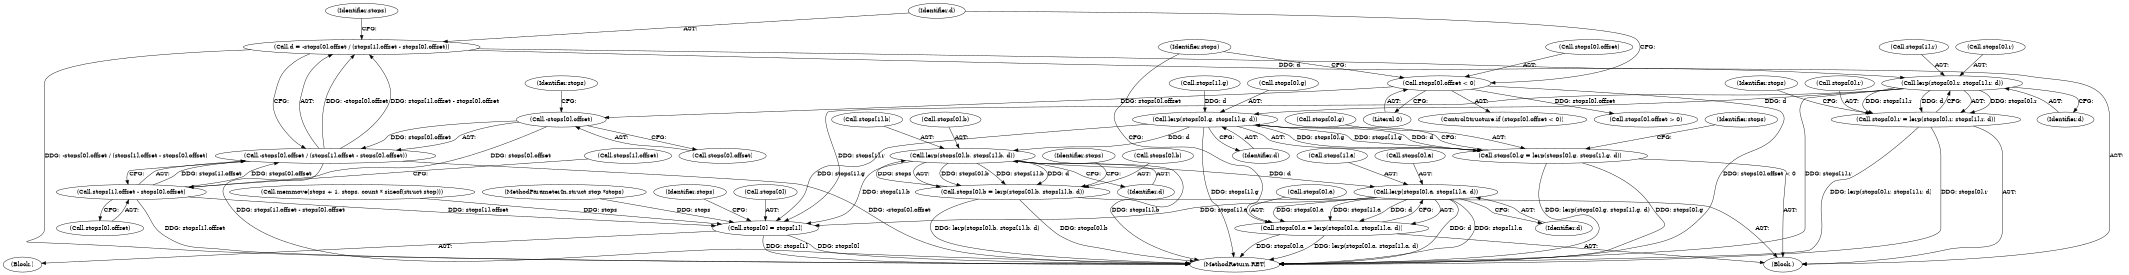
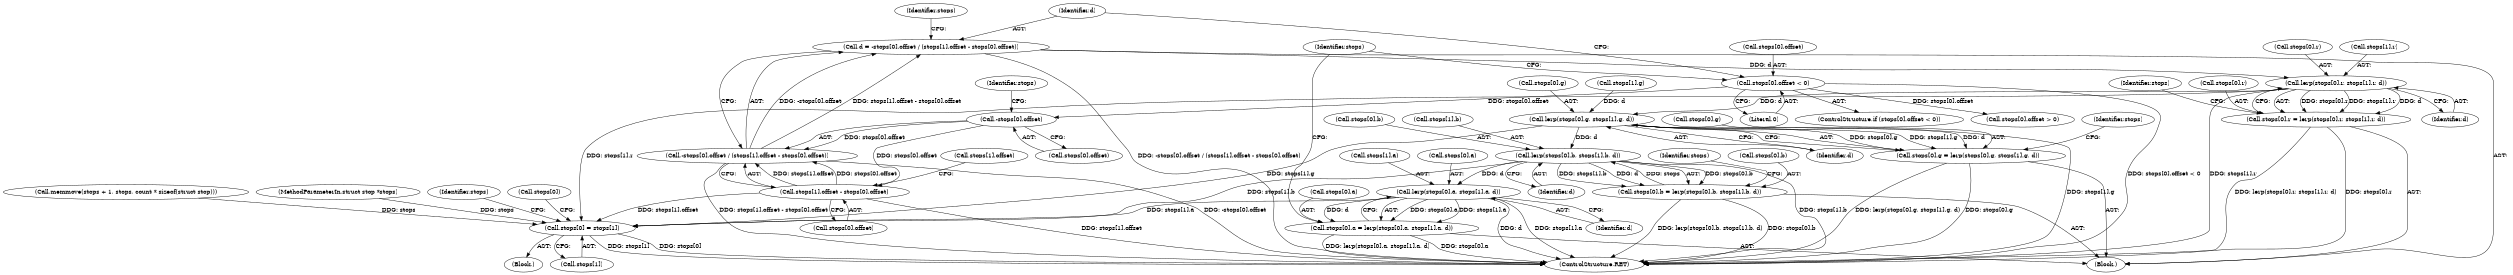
edge "(Call,stops[0])" -> "(Call,stops[0] = stops[1])": label "AST: " -> "CFG: "
node "(Call,stops[1])": added
node "(MethodReturn,RET)": label "(MethodReturn,RET)" -> "(ControlStructure,RET)"
